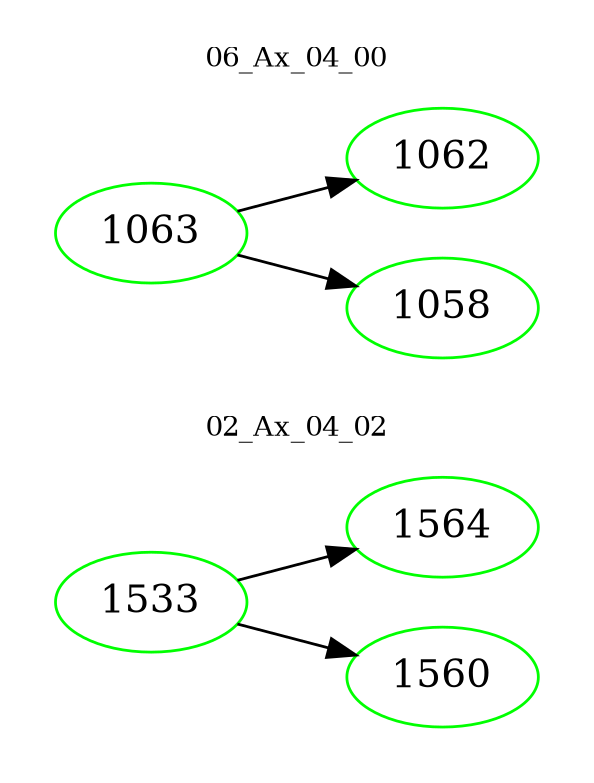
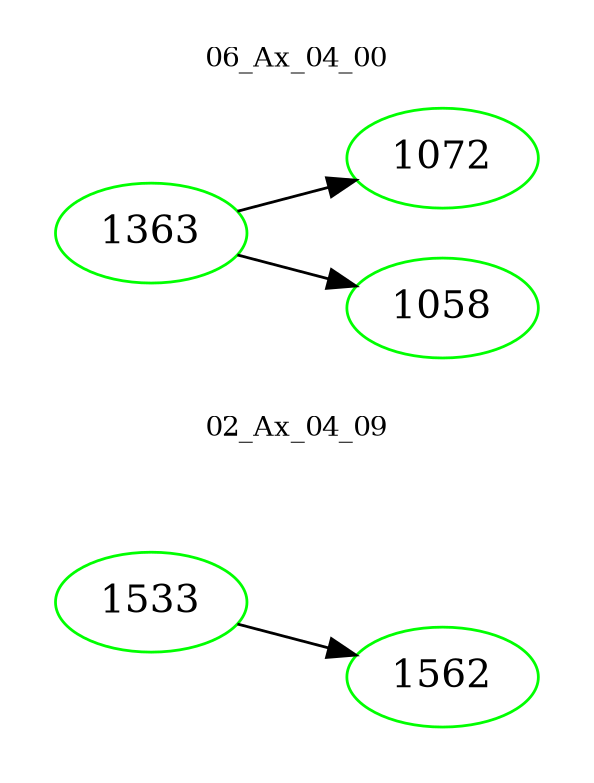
node "1062": label "1062" -> "1072"
node "1063": label "1063" -> "1363"
cluster "02_Ax_04_02": label "02_Ax_04_02" -> "02_Ax_04_09"
node "1564": removed
node "1560": label "1560" -> "1562"
